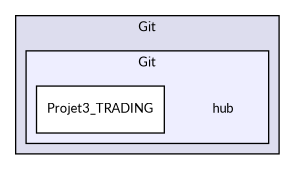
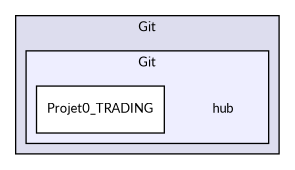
node "Projet3_TRADING": label "Projet3_TRADING" -> "Projet0_TRADING"
